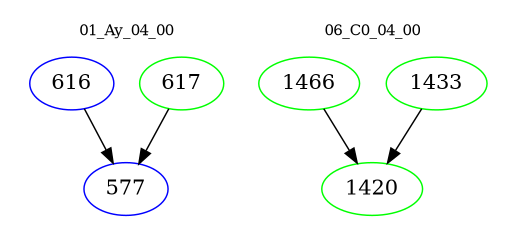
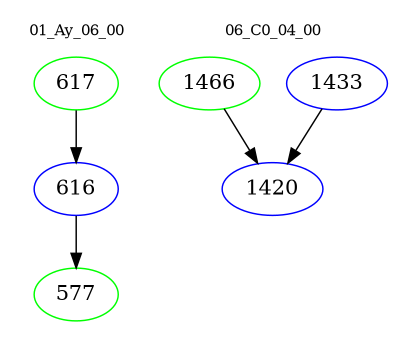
cluster "01_Ay_04_00": label "01_Ay_04_00" -> "01_Ay_06_00"
node "1433": color green -> blue
edge "617" -> "577": now "617" -> "616"
node "577": color blue -> green
node "1420": color green -> blue
